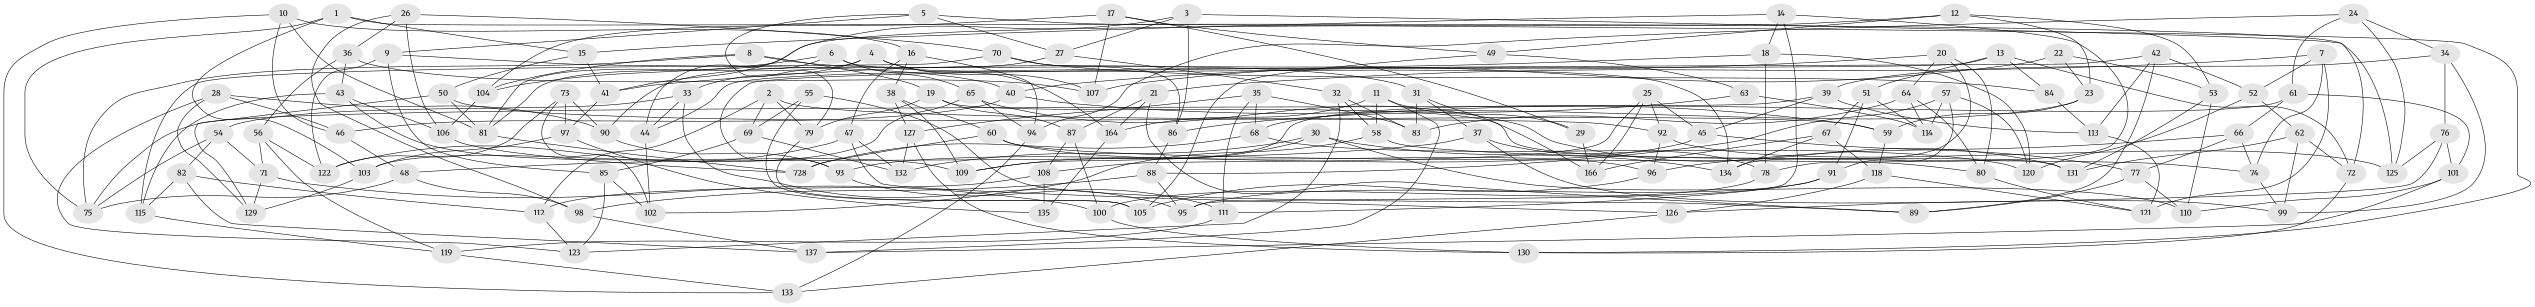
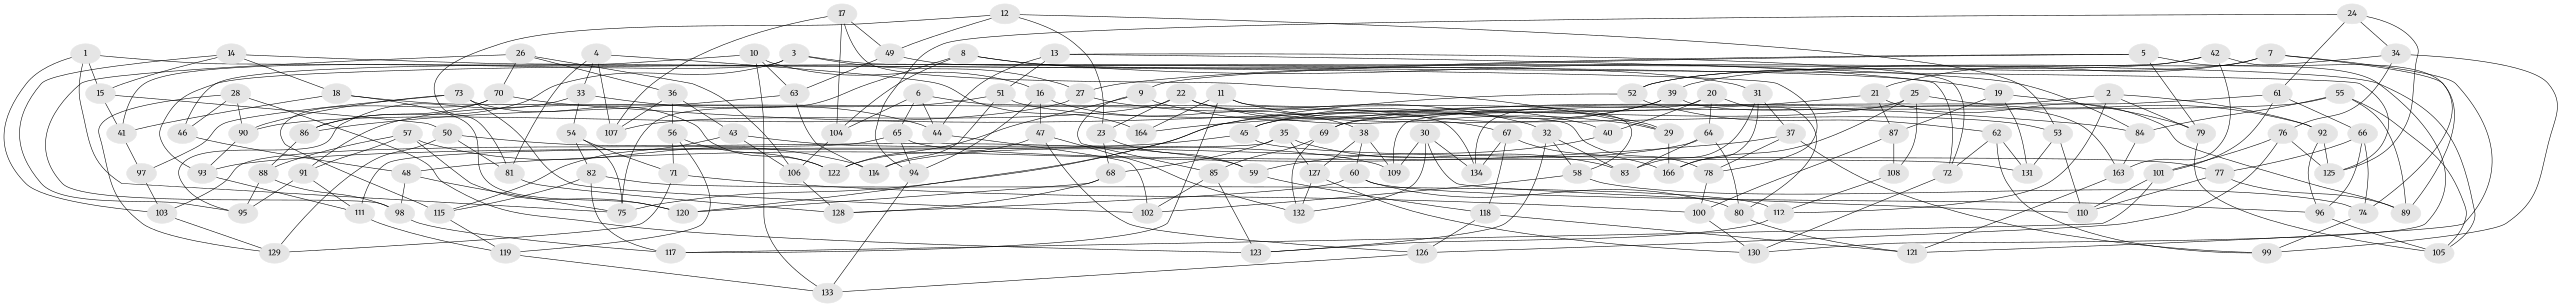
edge "10" -- "81": now "10" -- "63"
edge "55" -- "84": added
edge "22" -- "29": added
edge "40" -- "46": removed
node "113": label "113" -> "163"
node "728": label "728" -> "128"
node "135": removed
node "137": label "137" -> "117"
